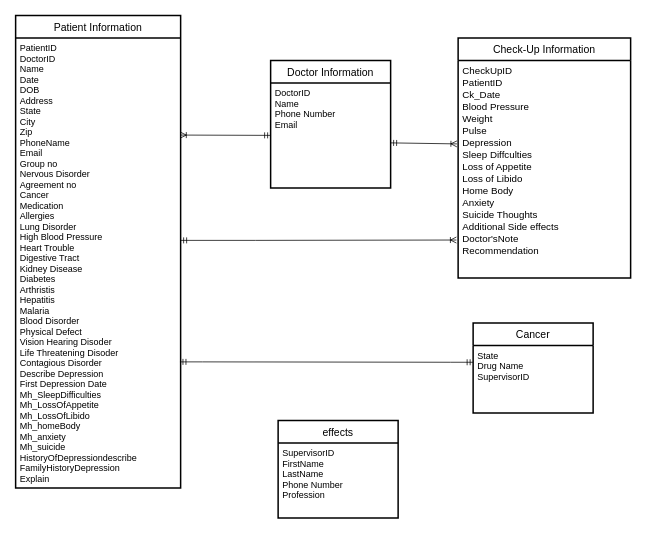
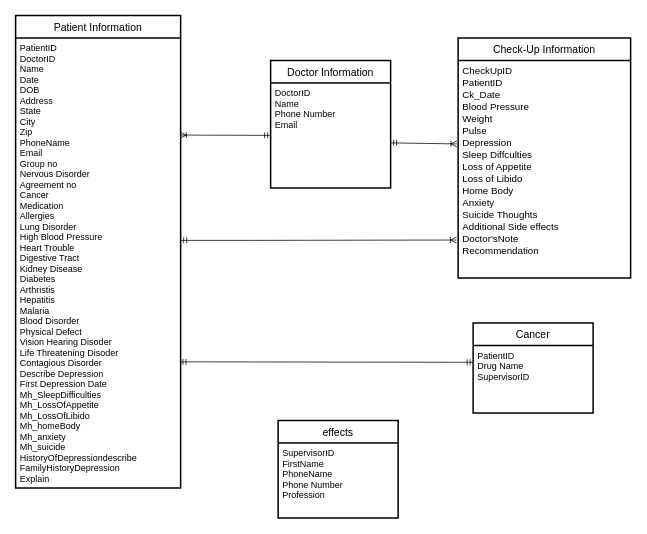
node "State Drug Name SupervisorID": label "State Drug Name SupervisorID" -> "PatientID Drug Name SupervisorID"
node "SupervisorID FirstName LastName Phone Number Profession": label "SupervisorID FirstName LastName Phone Number Profession" -> "SupervisorID FirstName PhoneName Phone Number Profession"
